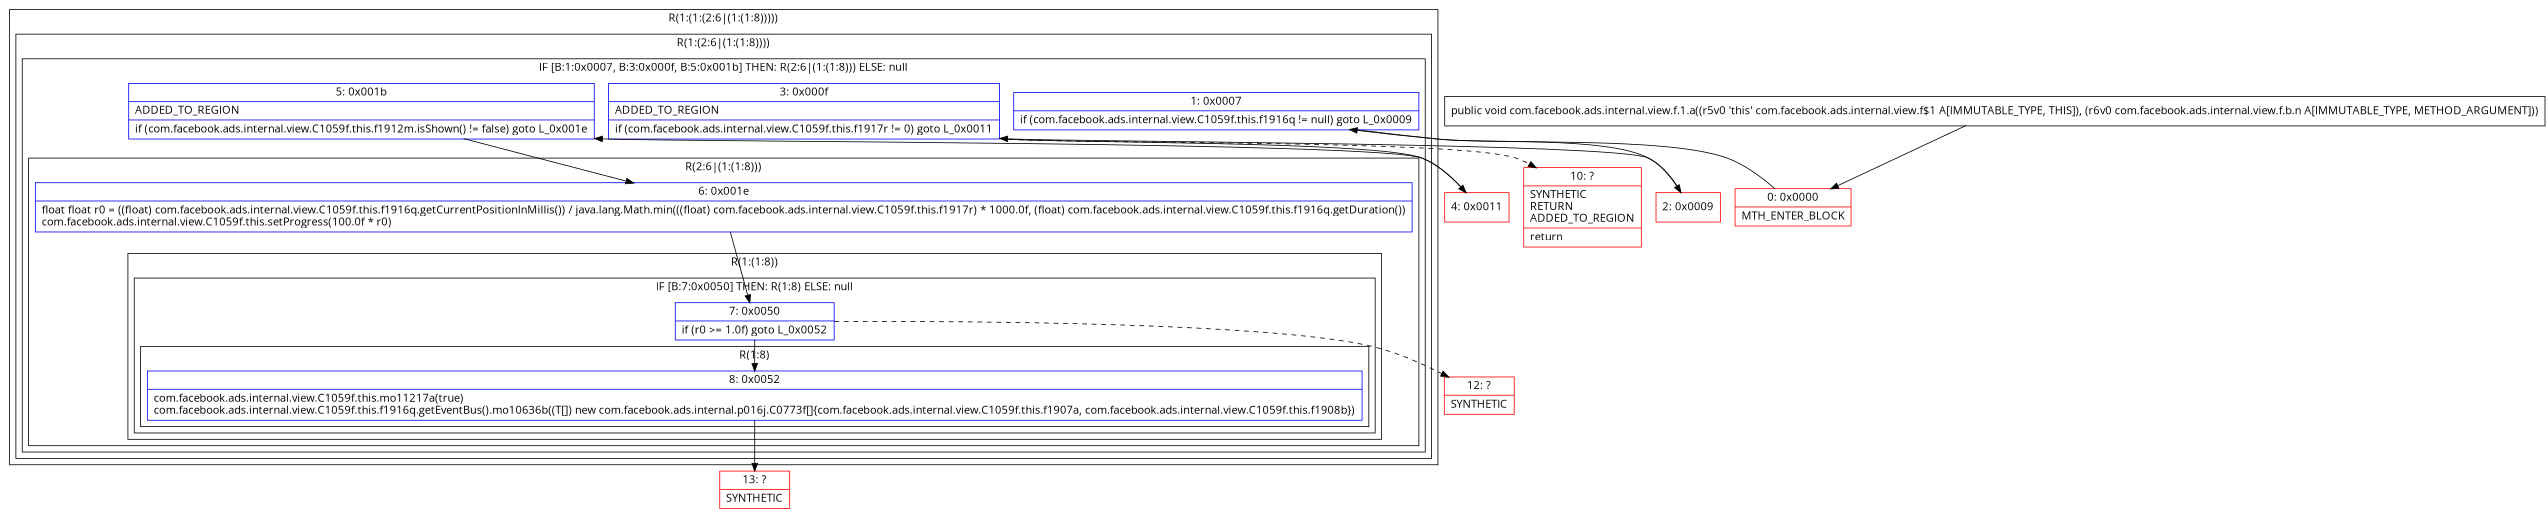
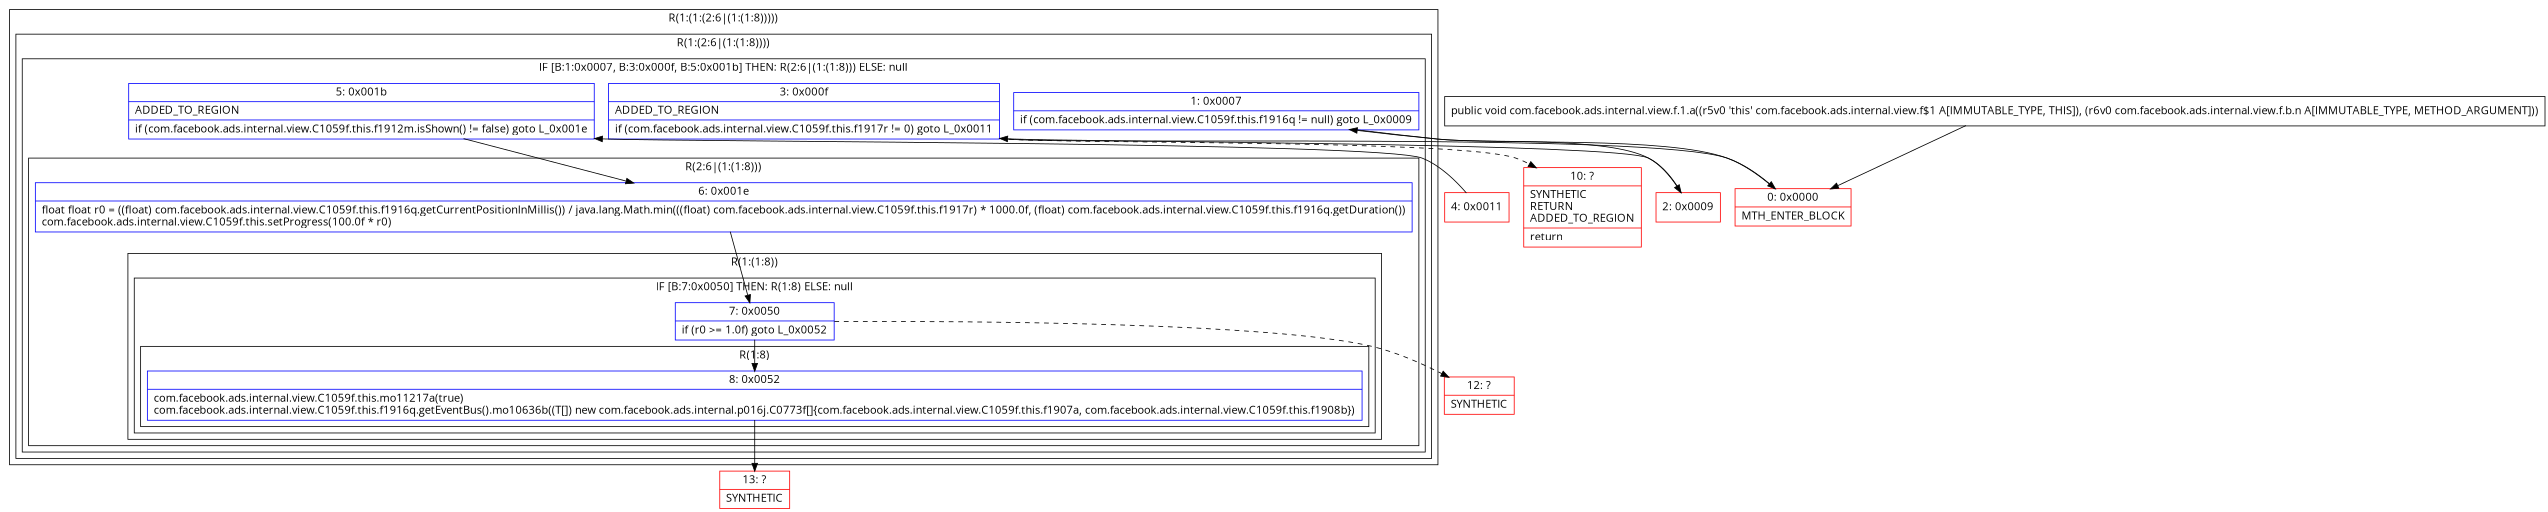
edge "3: 0x000f" -> "4: 0x0011": now "3: 0x000f" -> "0: 0x0000"
